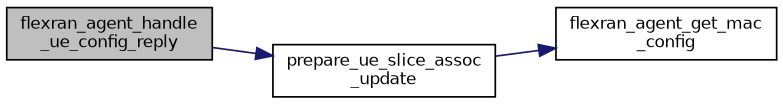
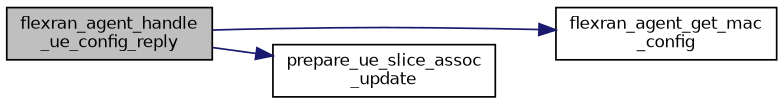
edge "prepare_ue_slice_assoc _update" -> "flexran_agent_get_mac _config": now "flexran_agent_handle _ue_config_reply" -> "flexran_agent_get_mac _config"
